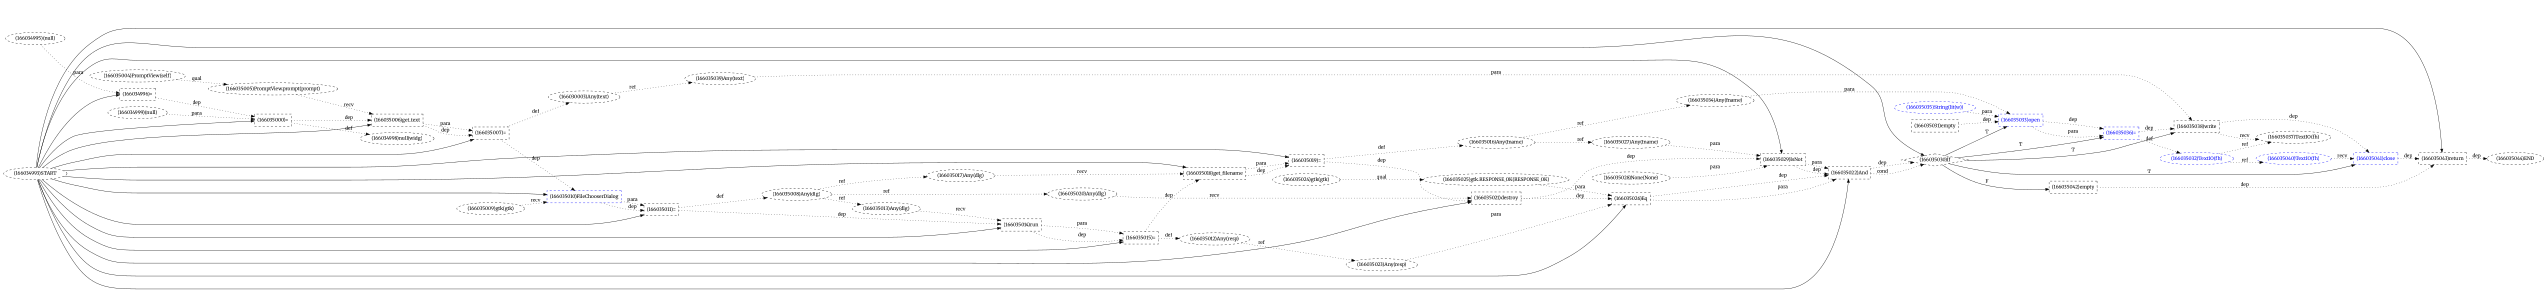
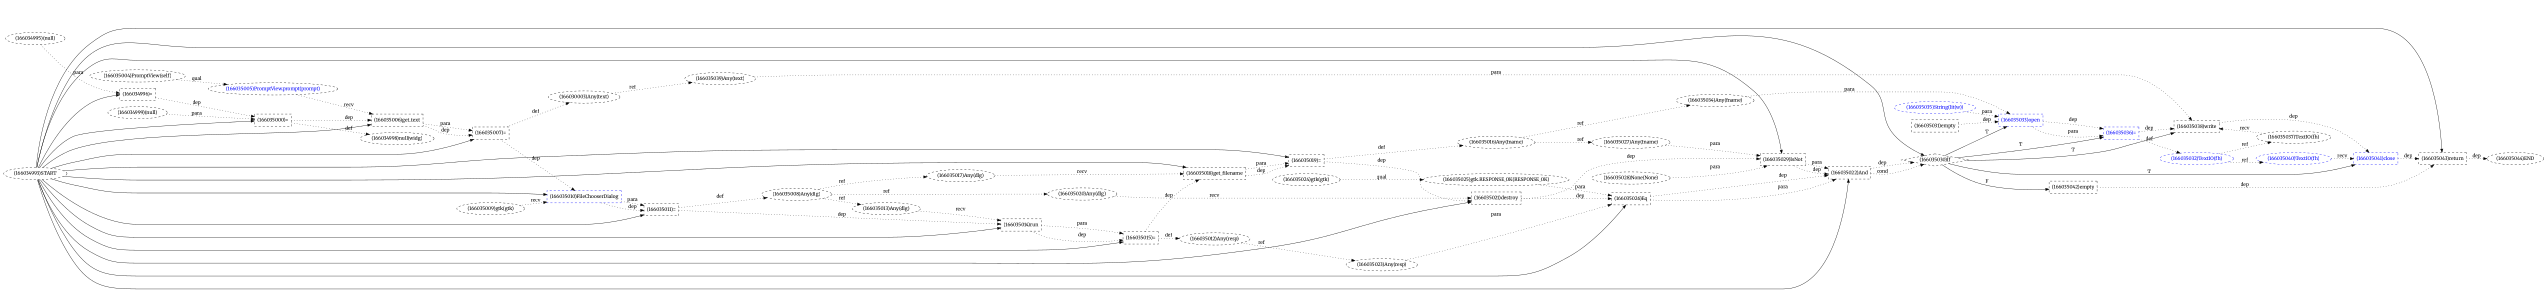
node "(166035005)PromptView.prompt(prompt)": fontcolor black -> blue
edge "(166035038)write" -> "(166035037)TextIO(fh)": reversed
